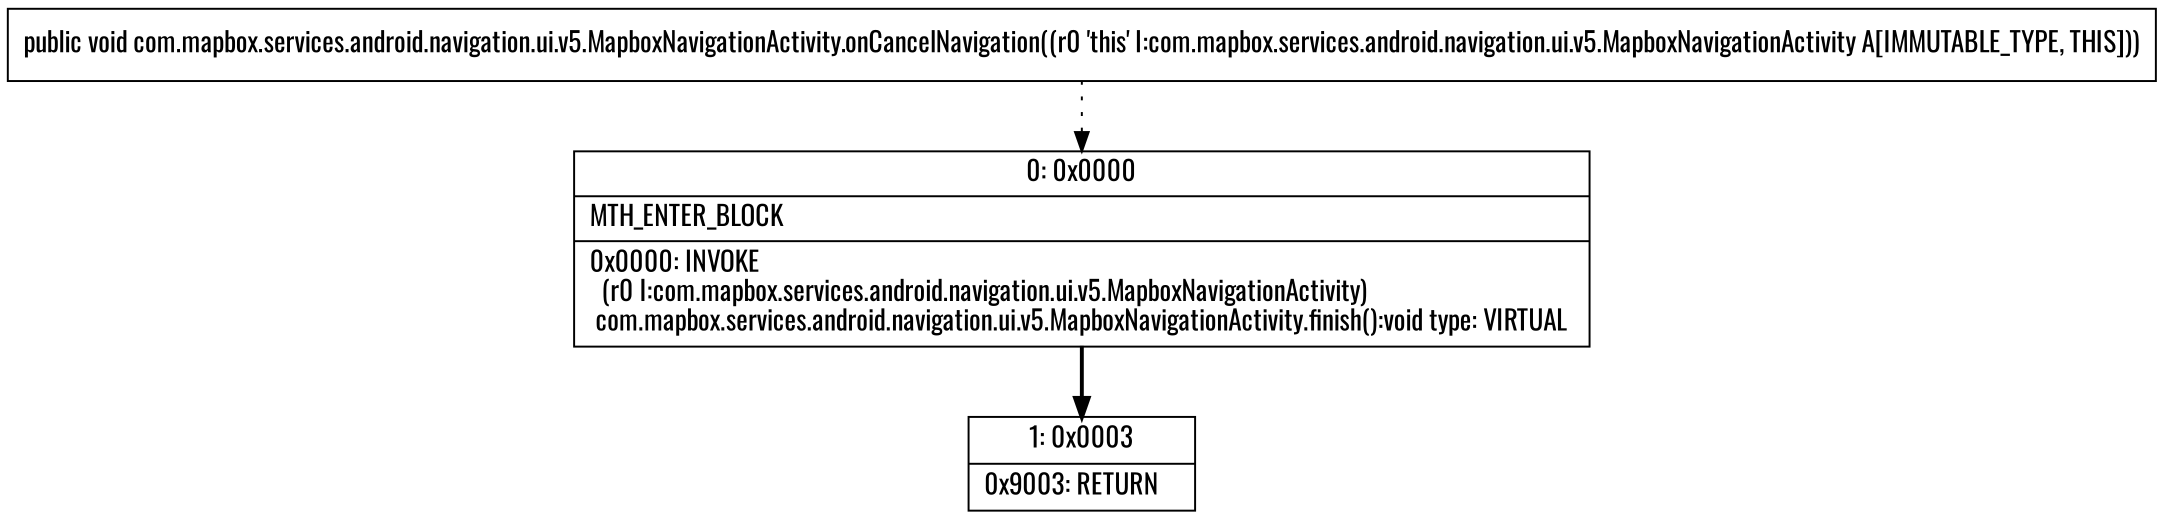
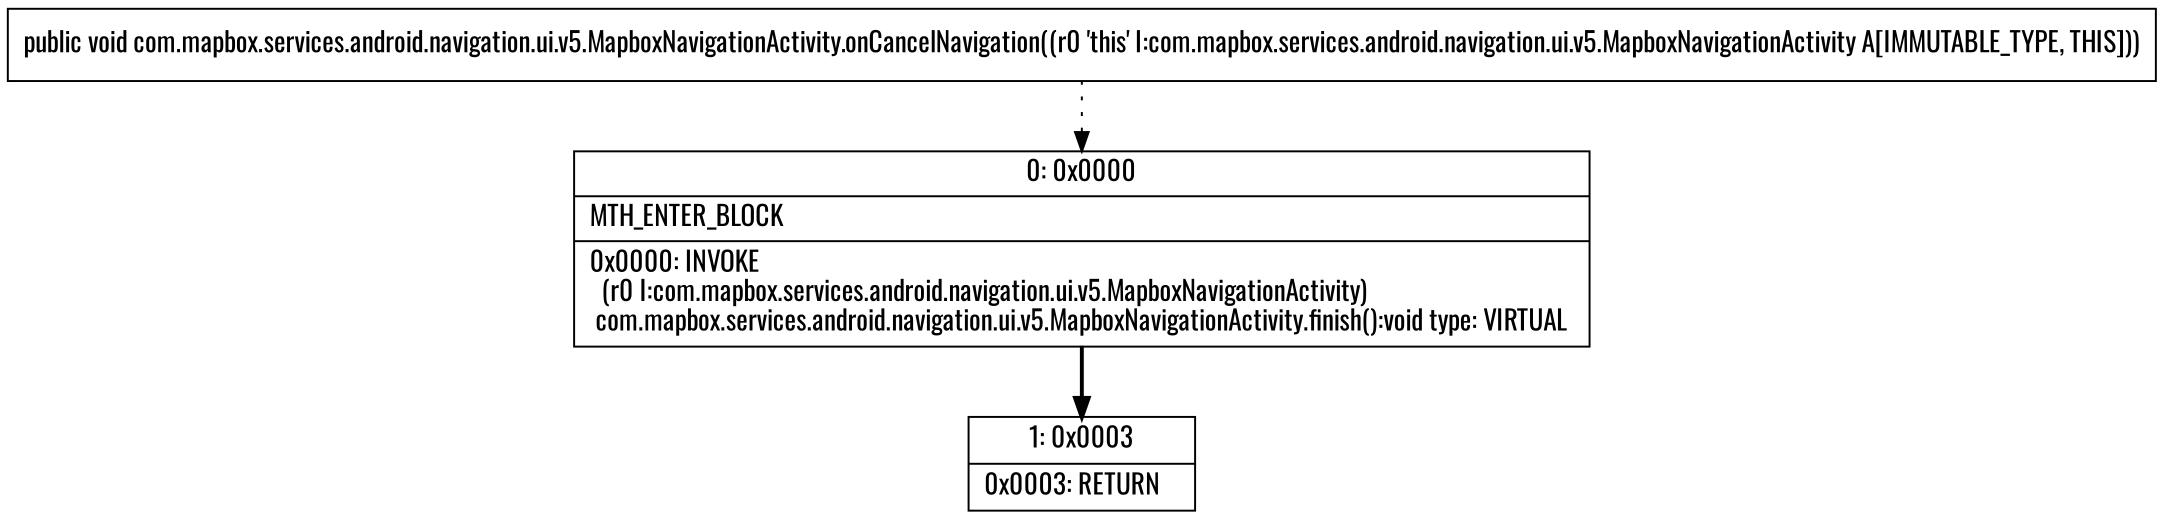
node "1: 0x0003": text "0x9003: RETURN" -> "0x0003: RETURN"
